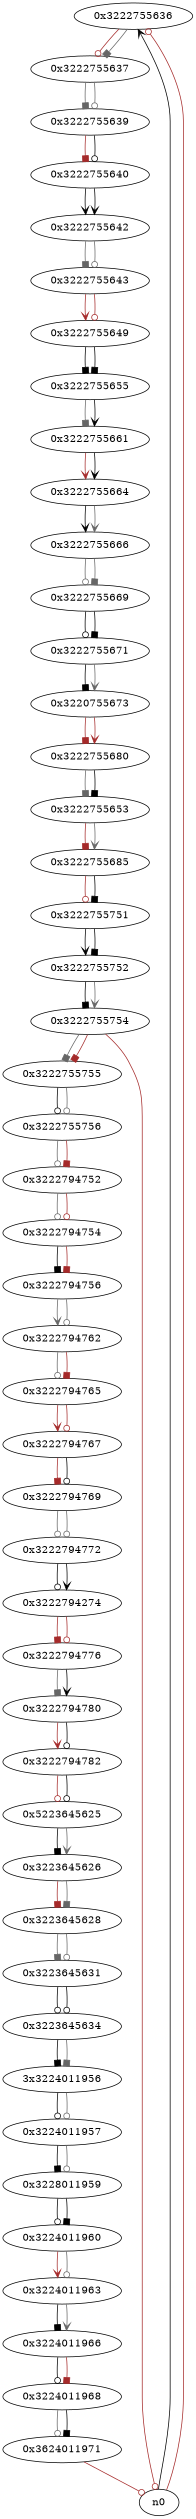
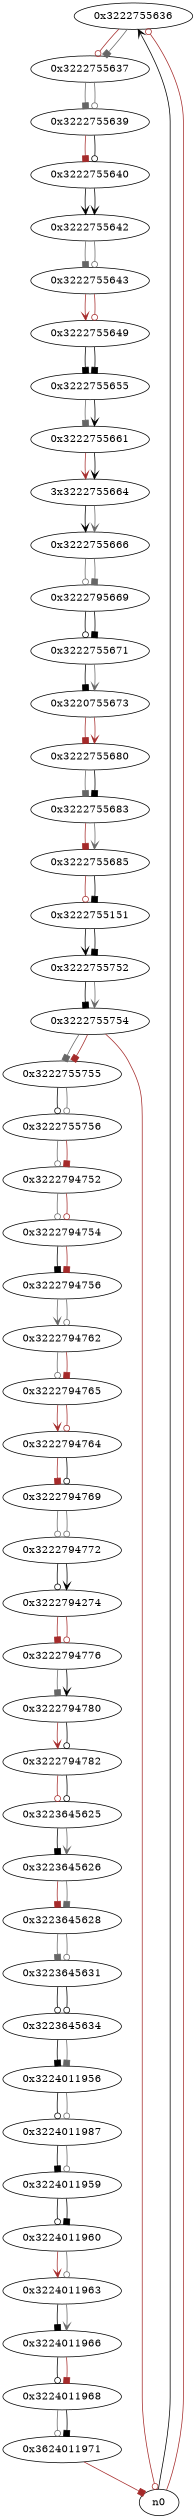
node "0x3222755664": label "0x3222755664" -> "3x3222755664"
node "0x3222755669": label "0x3222755669" -> "0x3222795669"
node "0x3222755653": label "0x3222755653" -> "0x3222755683"
node "0x3222755751": label "0x3222755751" -> "0x3222755151"
node "0x3222794767": label "0x3222794767" -> "0x3222794764"
node "0x5223645625": label "0x5223645625" -> "0x3223645625"
node "3x3224011956": label "3x3224011956" -> "0x3224011956"
node "0x3224011957": label "0x3224011957" -> "0x3224011987"
node "0x3228011959": label "0x3228011959" -> "0x3224011959"
edge "0x3624011971" -> "n0": arrowhead odot -> box
